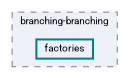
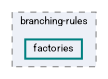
cluster "branching-branching": label "branching-branching" -> "branching-rules"
